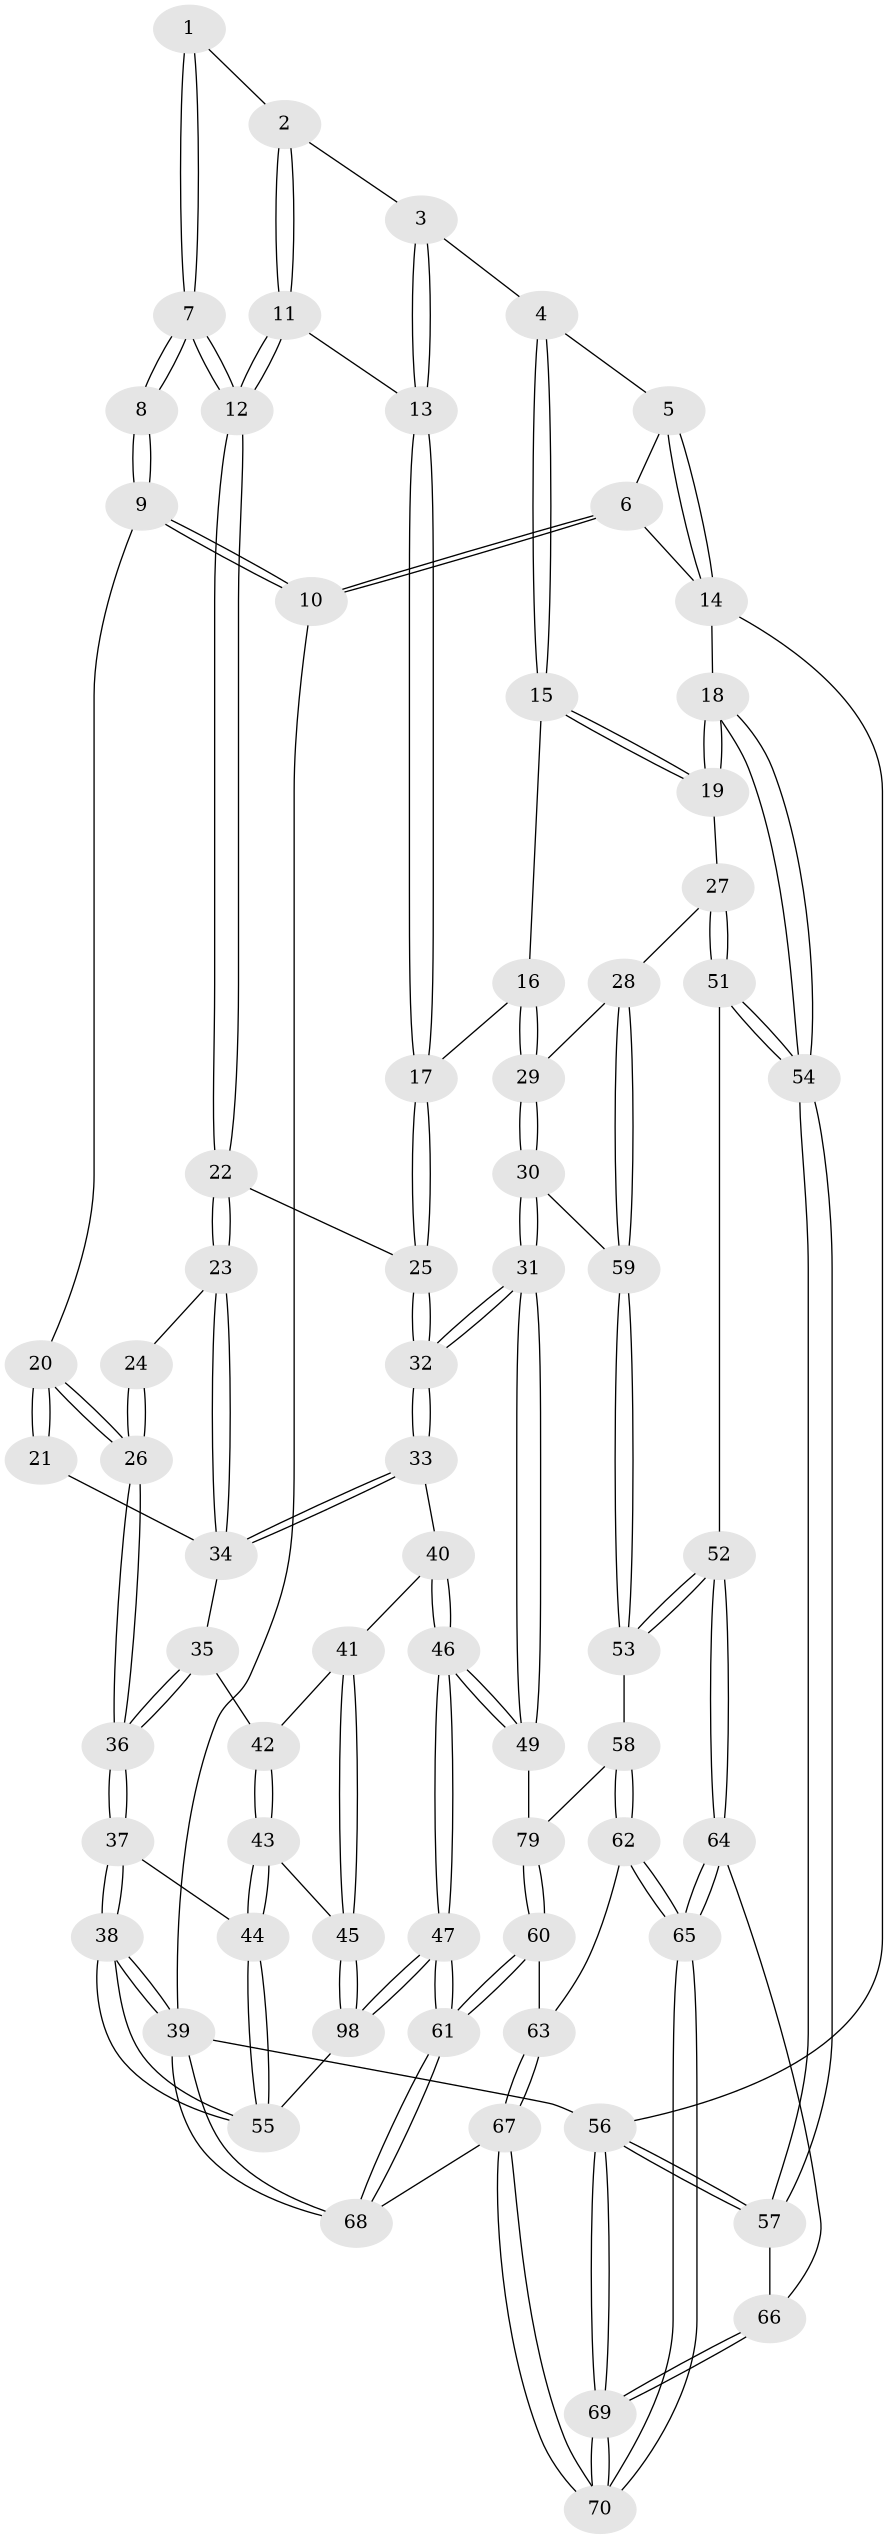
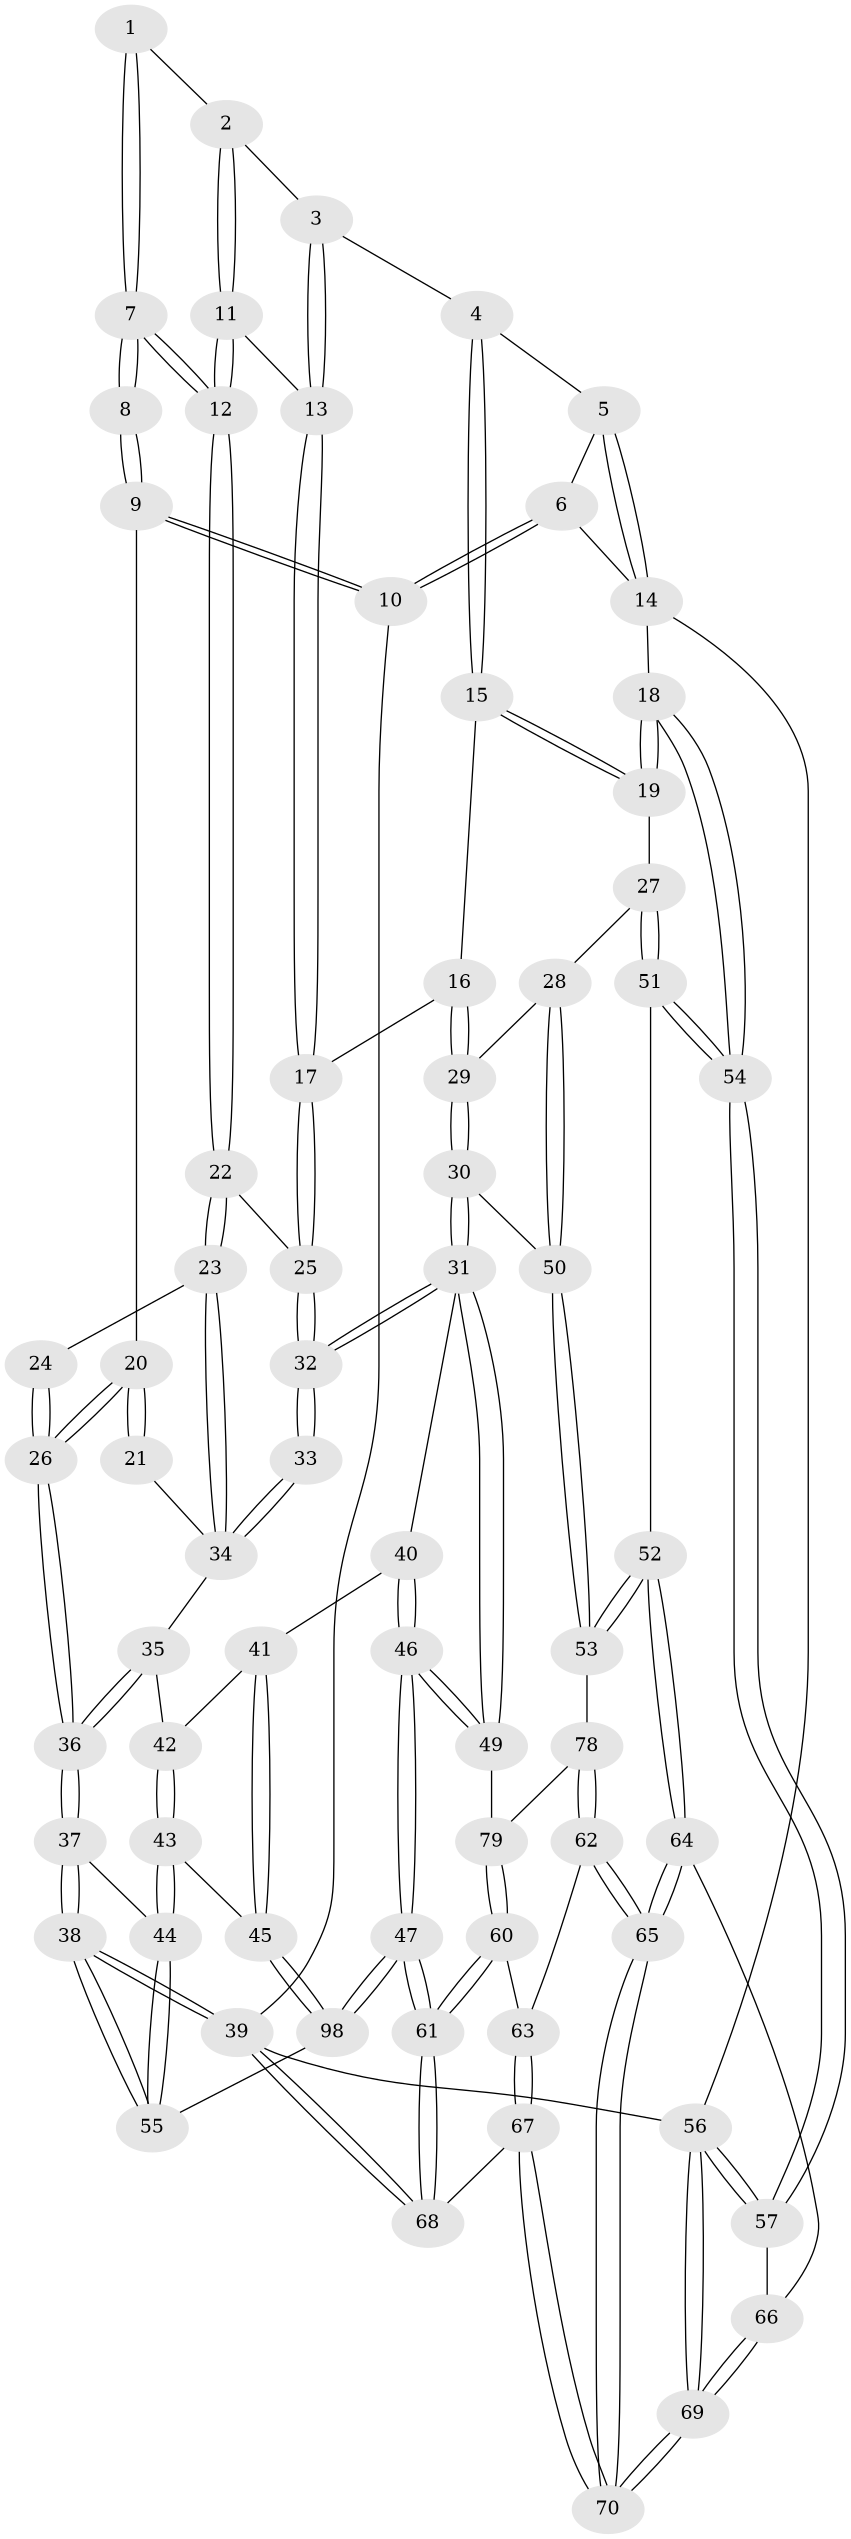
node "59": label "59" -> "50"
edge "33" -- "40": now "31" -- "40"
node "58": label "58" -> "78"
